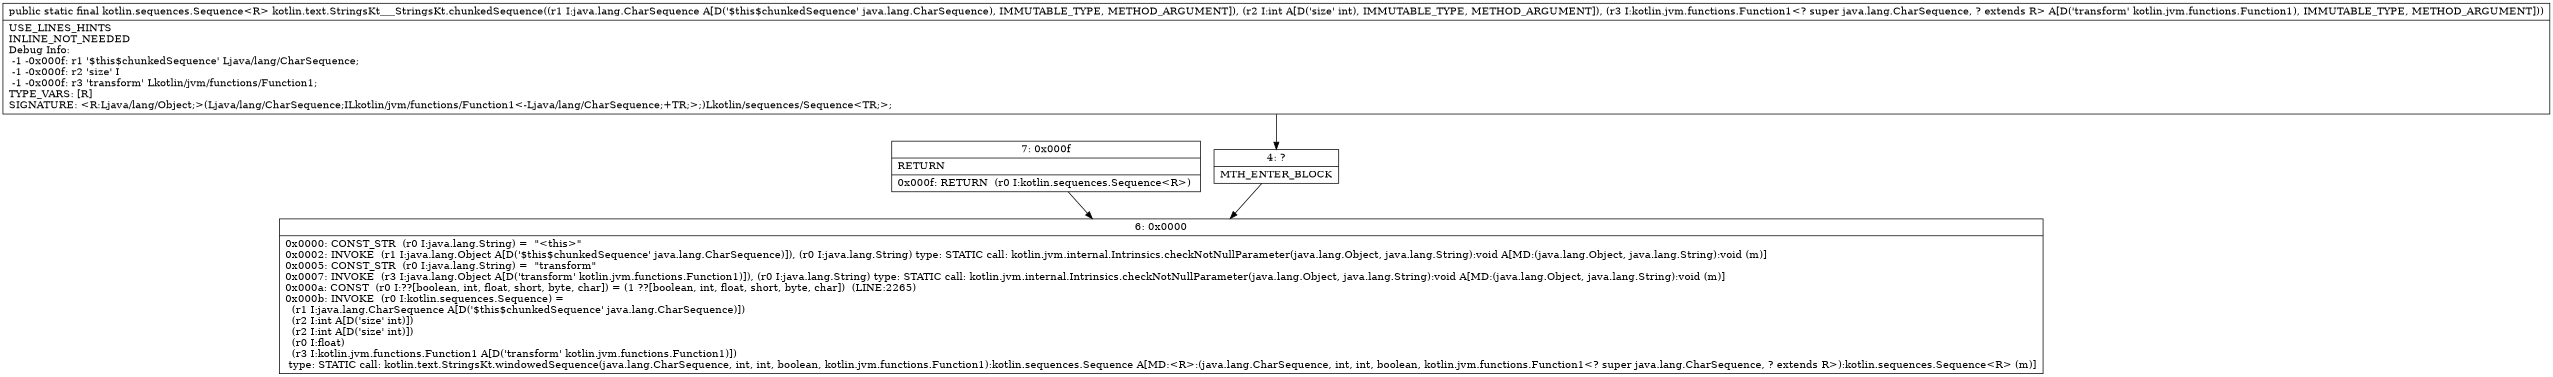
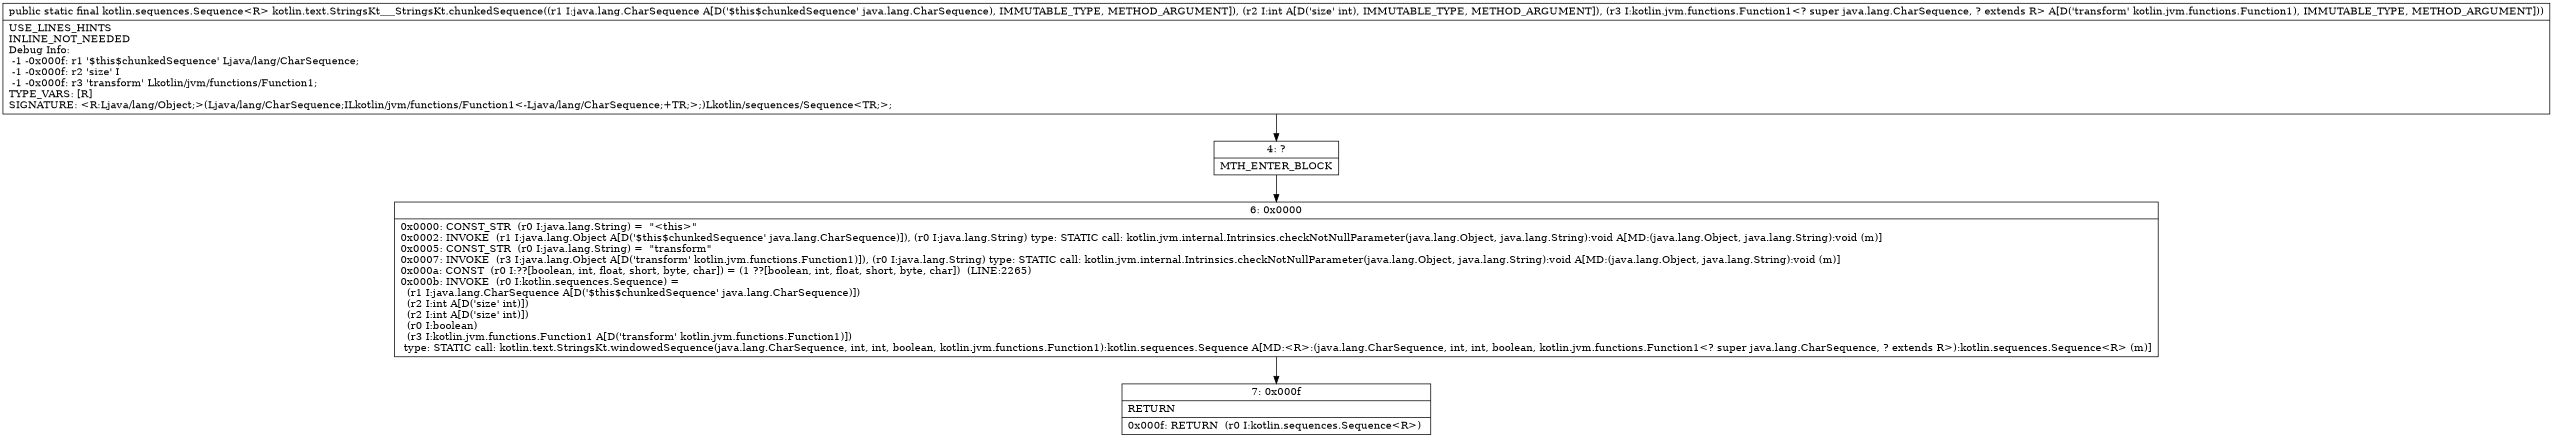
edge "7: 0x000f" -> "6: 0x0000": reversed
node "6: 0x0000": text "(r0 I:float)" -> "(r0 I:boolean)"
